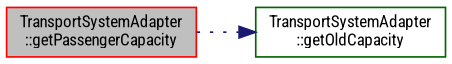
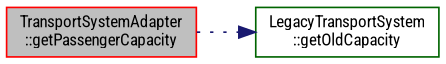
node "TransportSystemAdapter ::getOldCapacity": label "TransportSystemAdapter ::getOldCapacity" -> "LegacyTransportSystem ::getOldCapacity"
